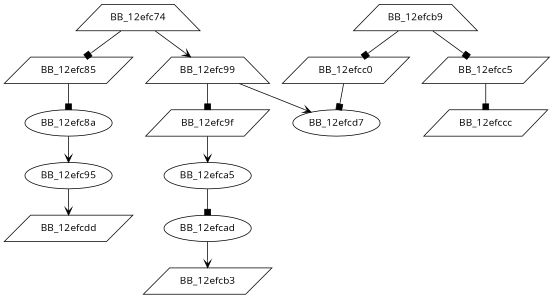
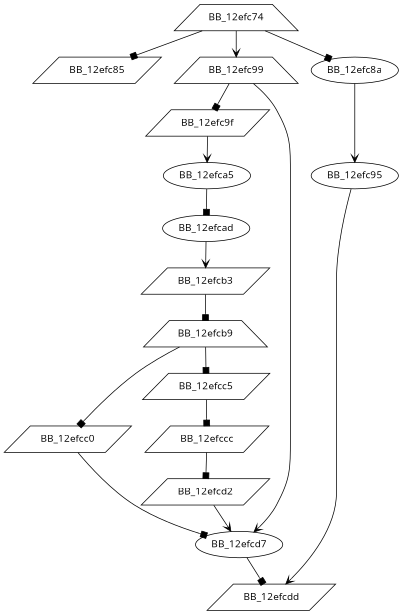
edge "BB_12efc85" -> "BB_12efc8a": now "BB_12efc74" -> "BB_12efc8a"
edge "BB_12efcb3" -> "BB_12efcb9": added
node "BB_12efcd2": added
edge "BB_12efcd7" -> "BB_12efcdd": added
